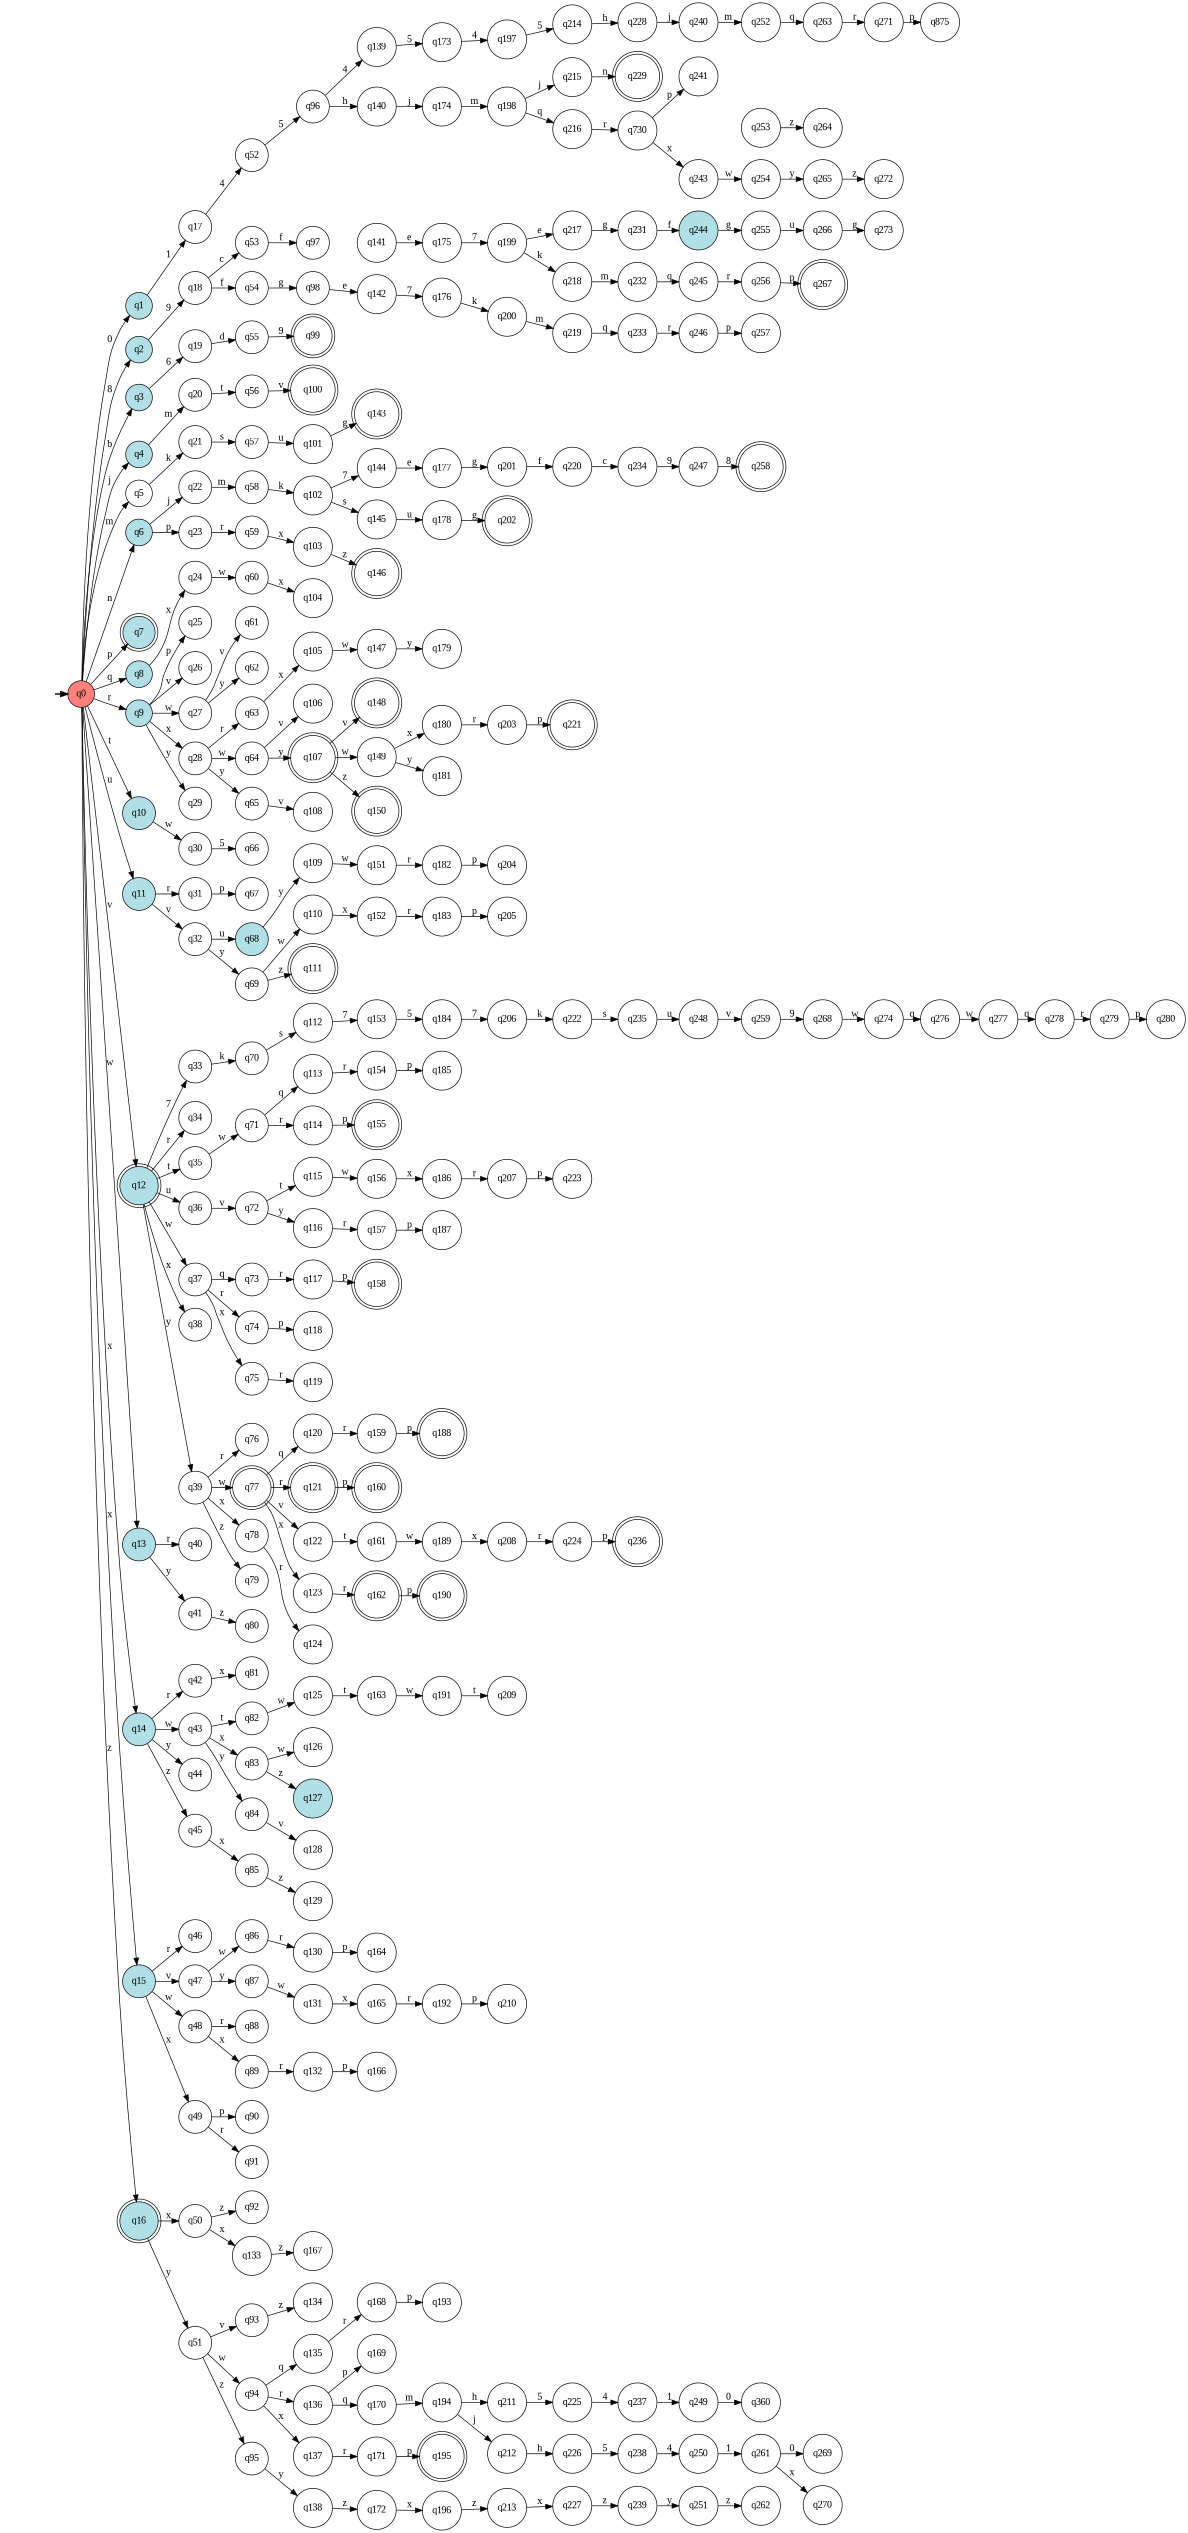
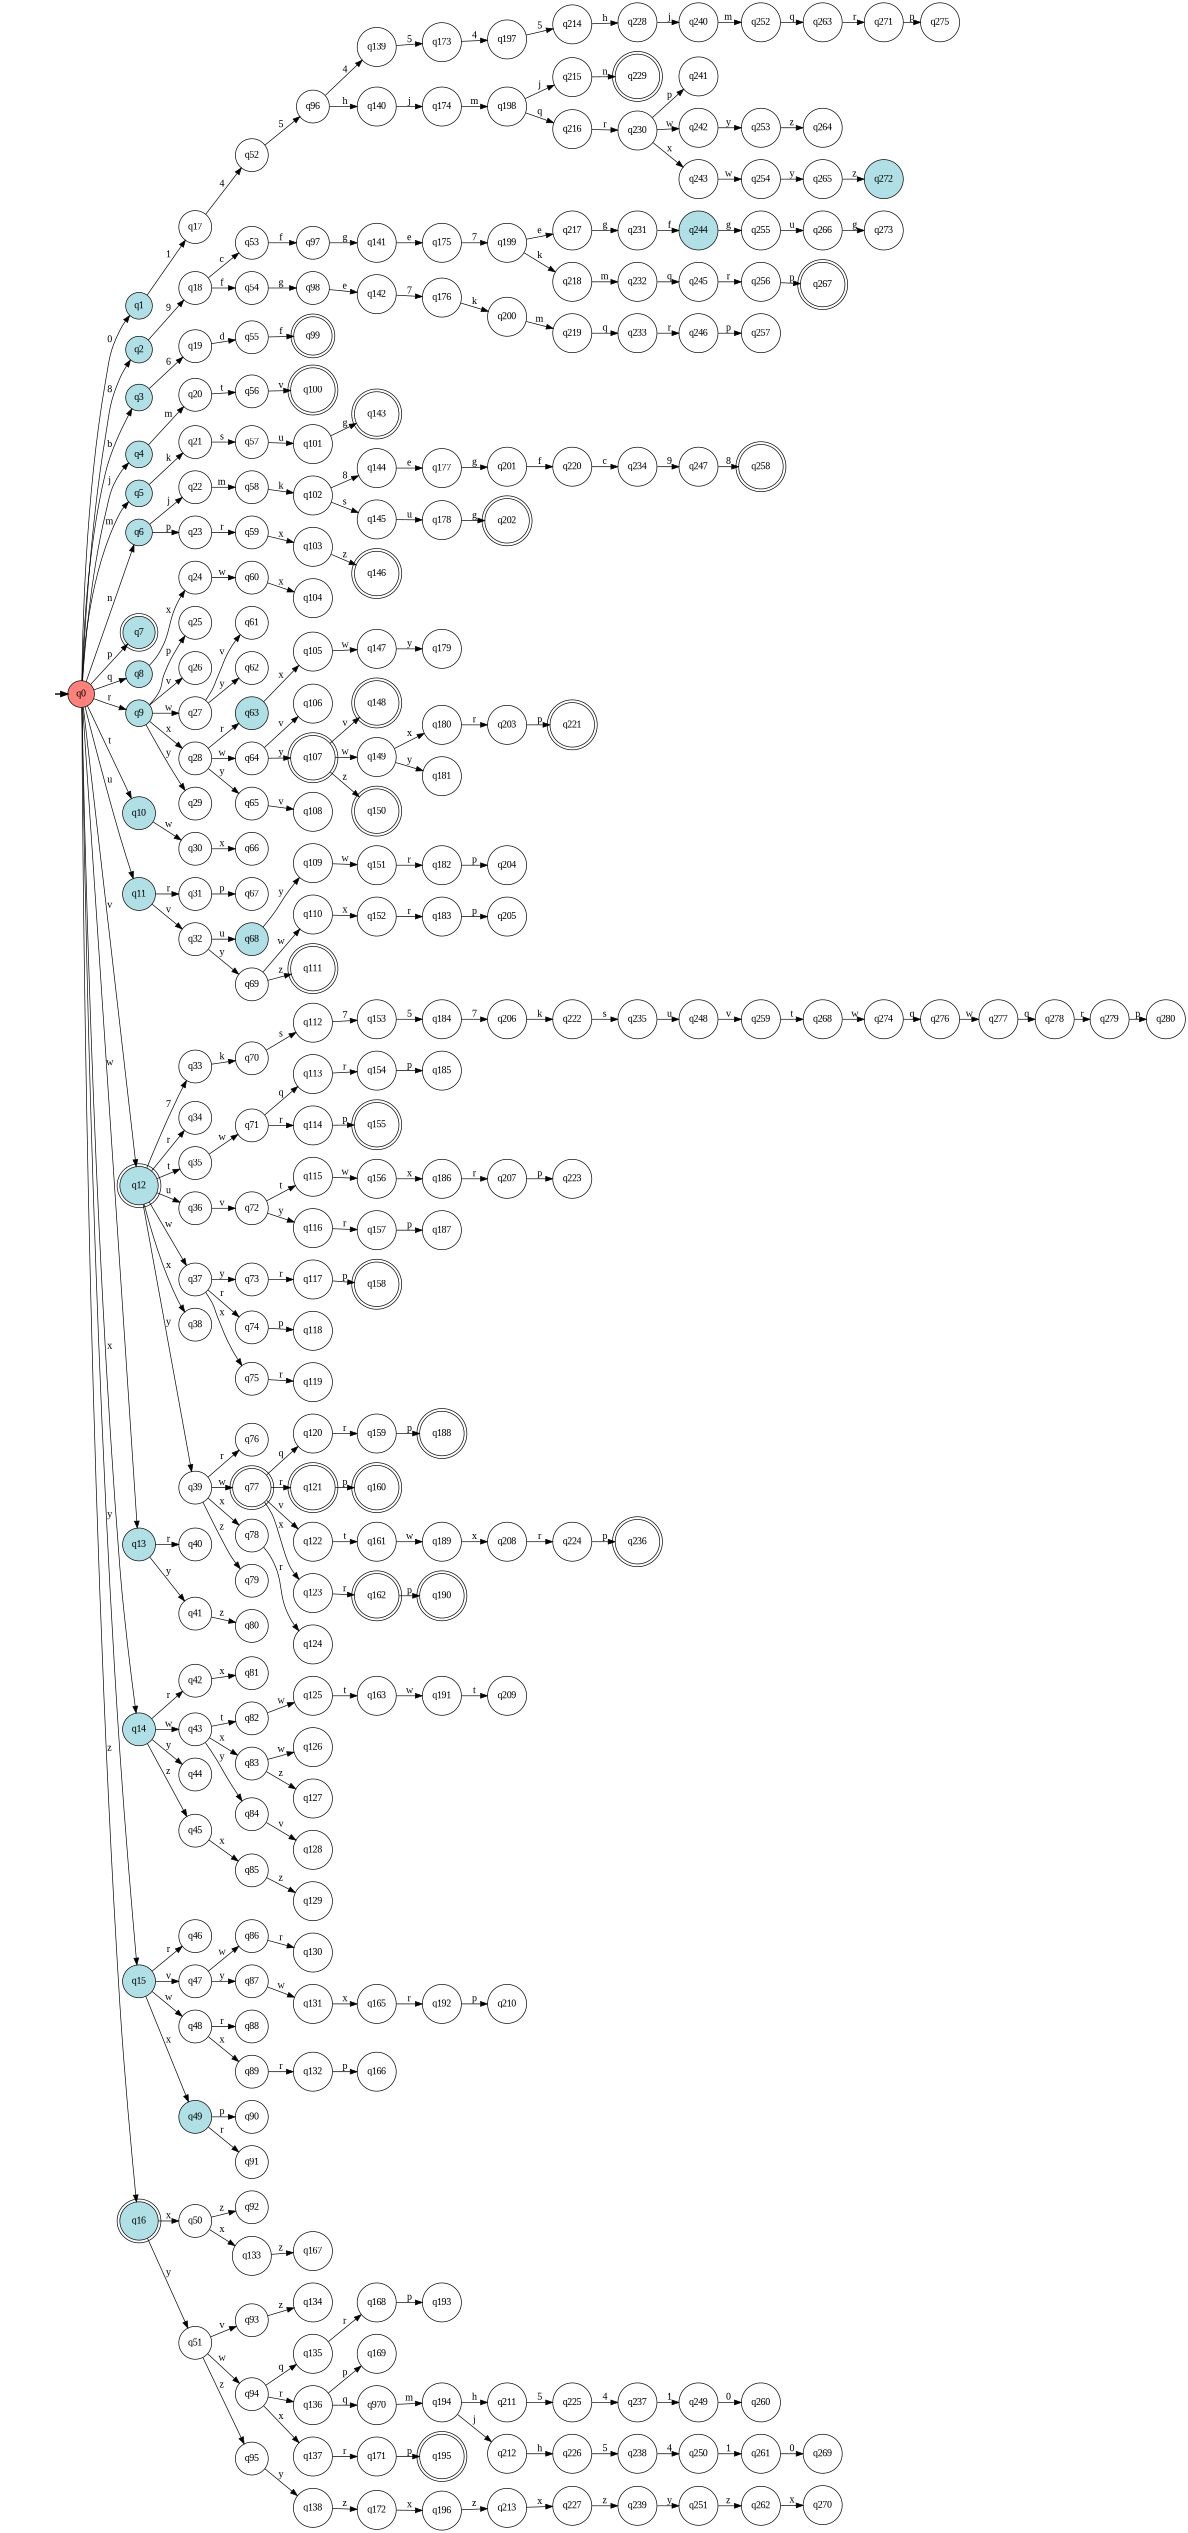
node "q875": label "q875" -> "q275"
node "q242": added
node "q730": label "q730" -> "q230"
node "q272": fillcolor white -> powderblue
edge "q97" -> "q141": added, label "g"
edge "q55" -> "q99": label "9" -> "f"
edge "q102" -> "q144": label "7" -> "8"
node "q5": fillcolor white -> powderblue
node "q63": fillcolor white -> powderblue
edge "q30" -> "q66": label "5" -> "x"
edge "q259" -> "q268": label "9" -> "t"
edge "q37" -> "q73": label "q" -> "y"
edge "q0" -> "q15": label "x" -> "y"
node "q127": fillcolor powderblue -> white
node "q164": removed
node "q49": fillcolor white -> powderblue
node "q360": label "q360" -> "q260"
node "q170": label "q170" -> "q970"
edge "q261" -> "q270": now "q262" -> "q270"
